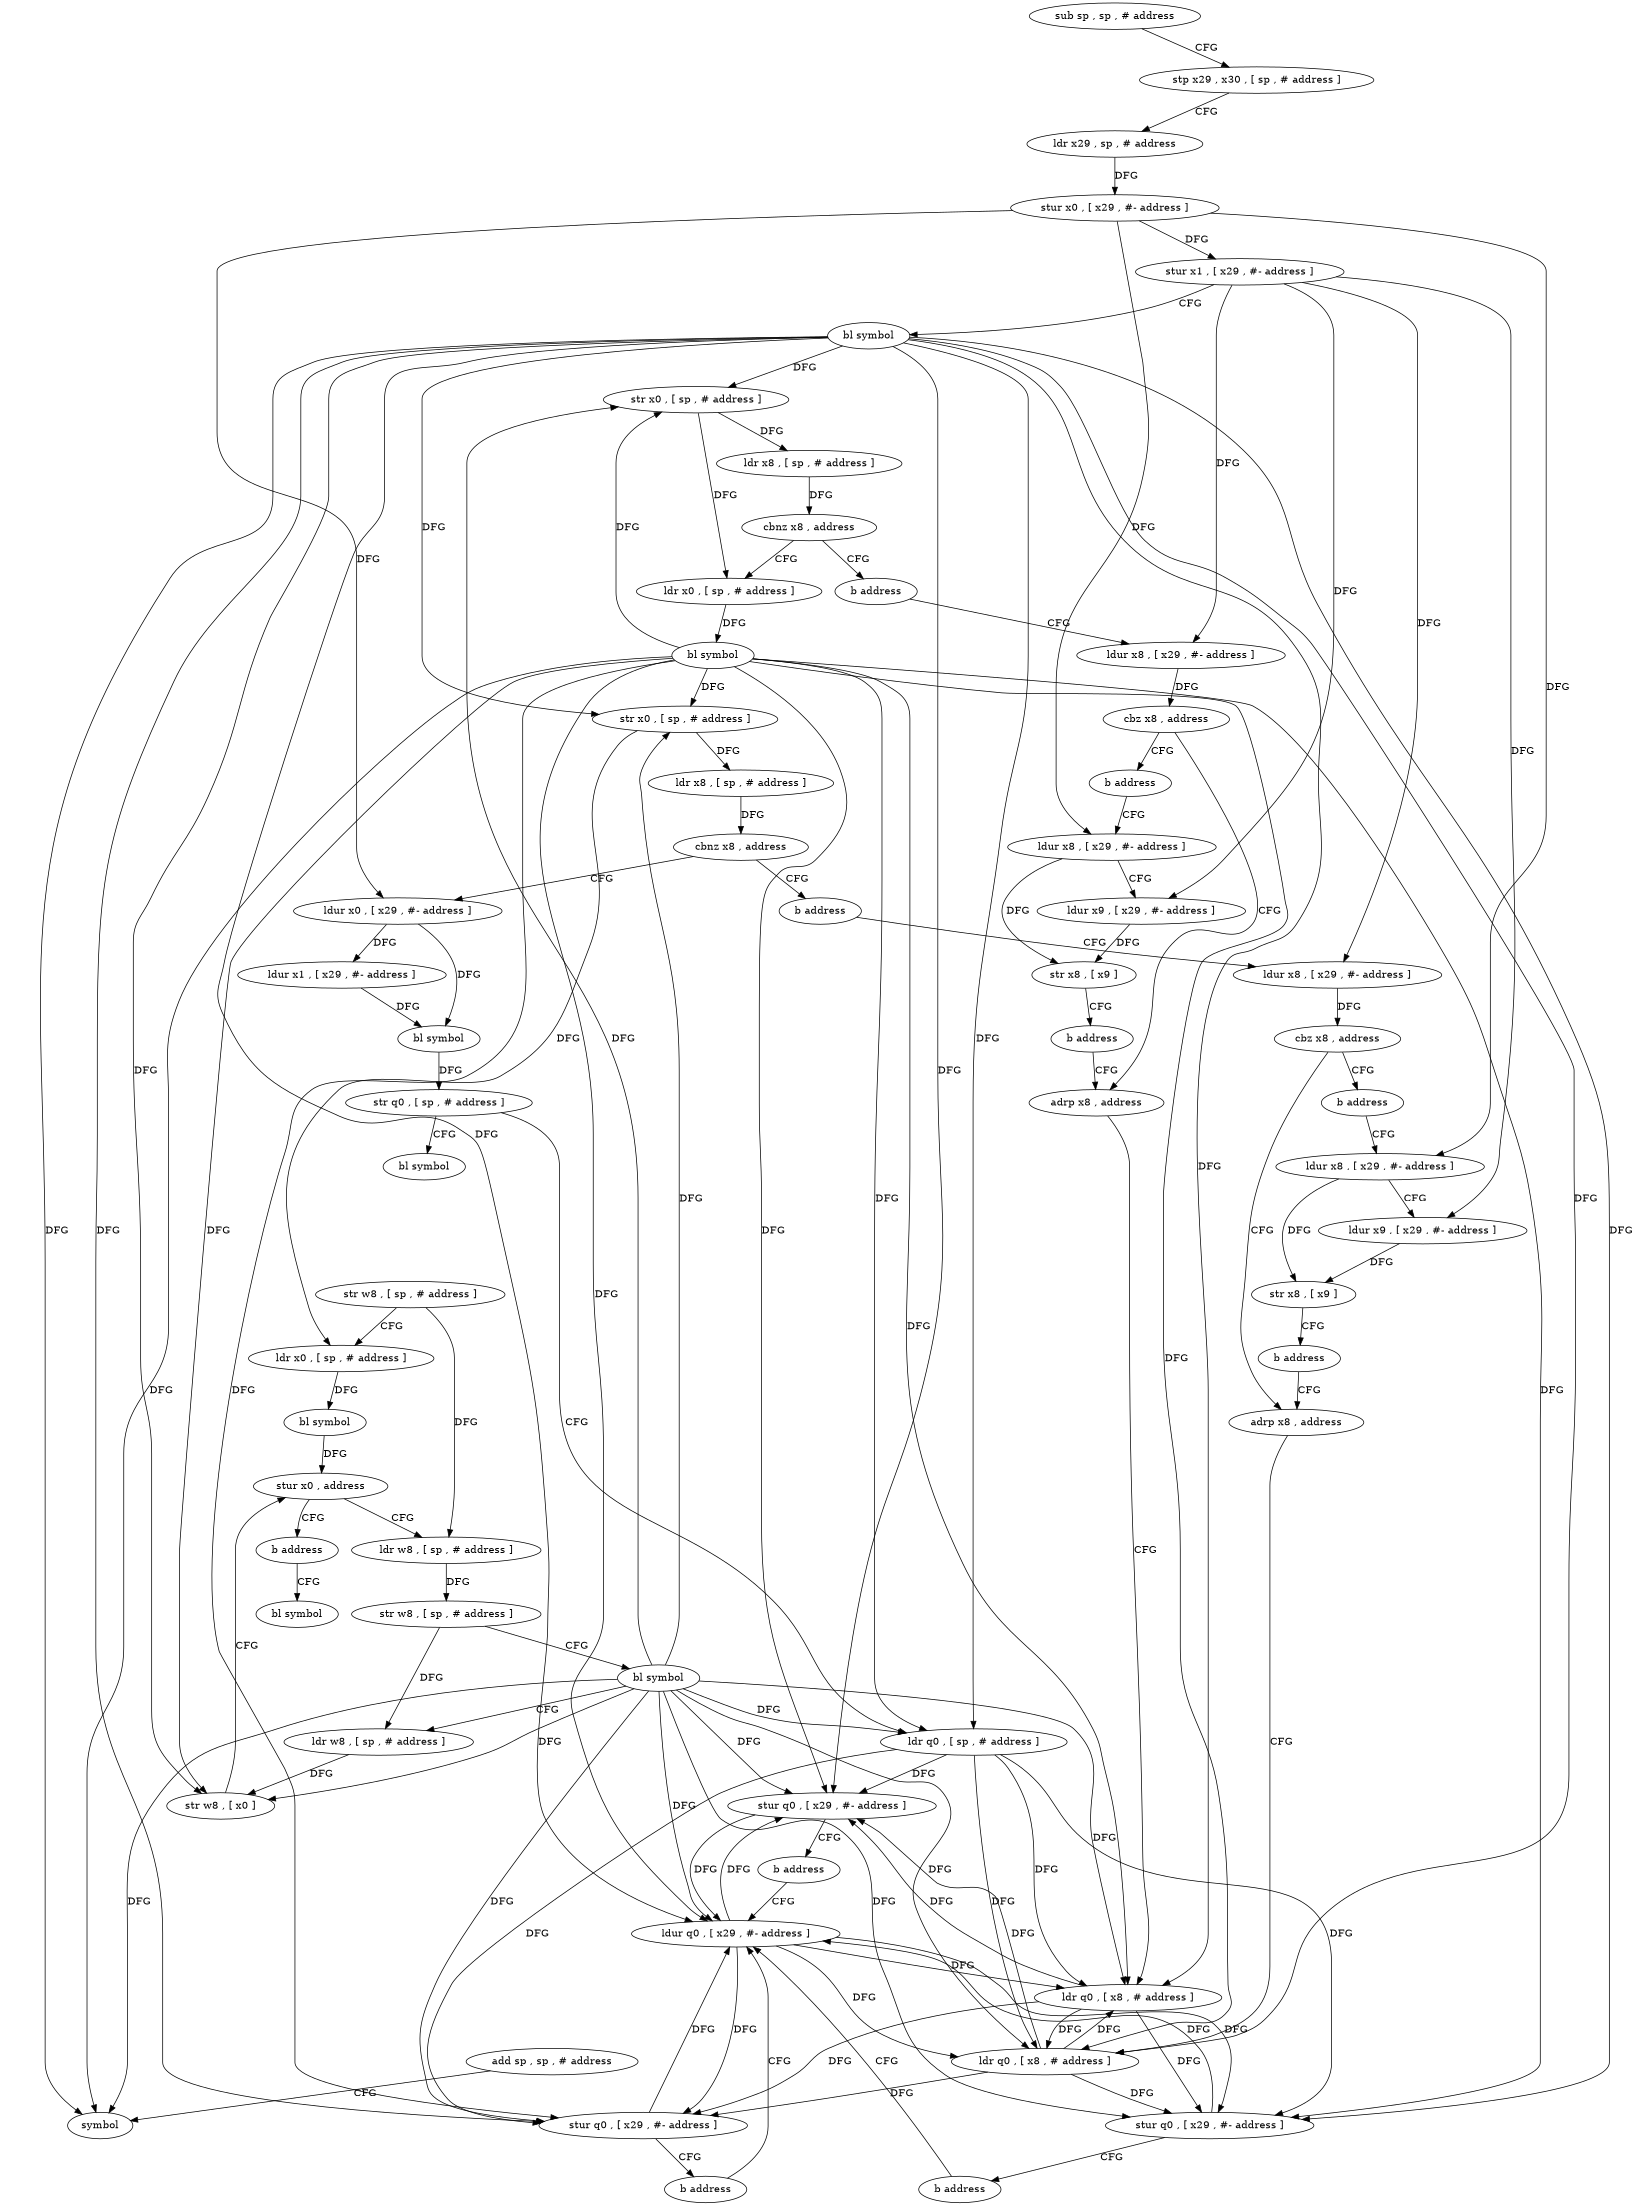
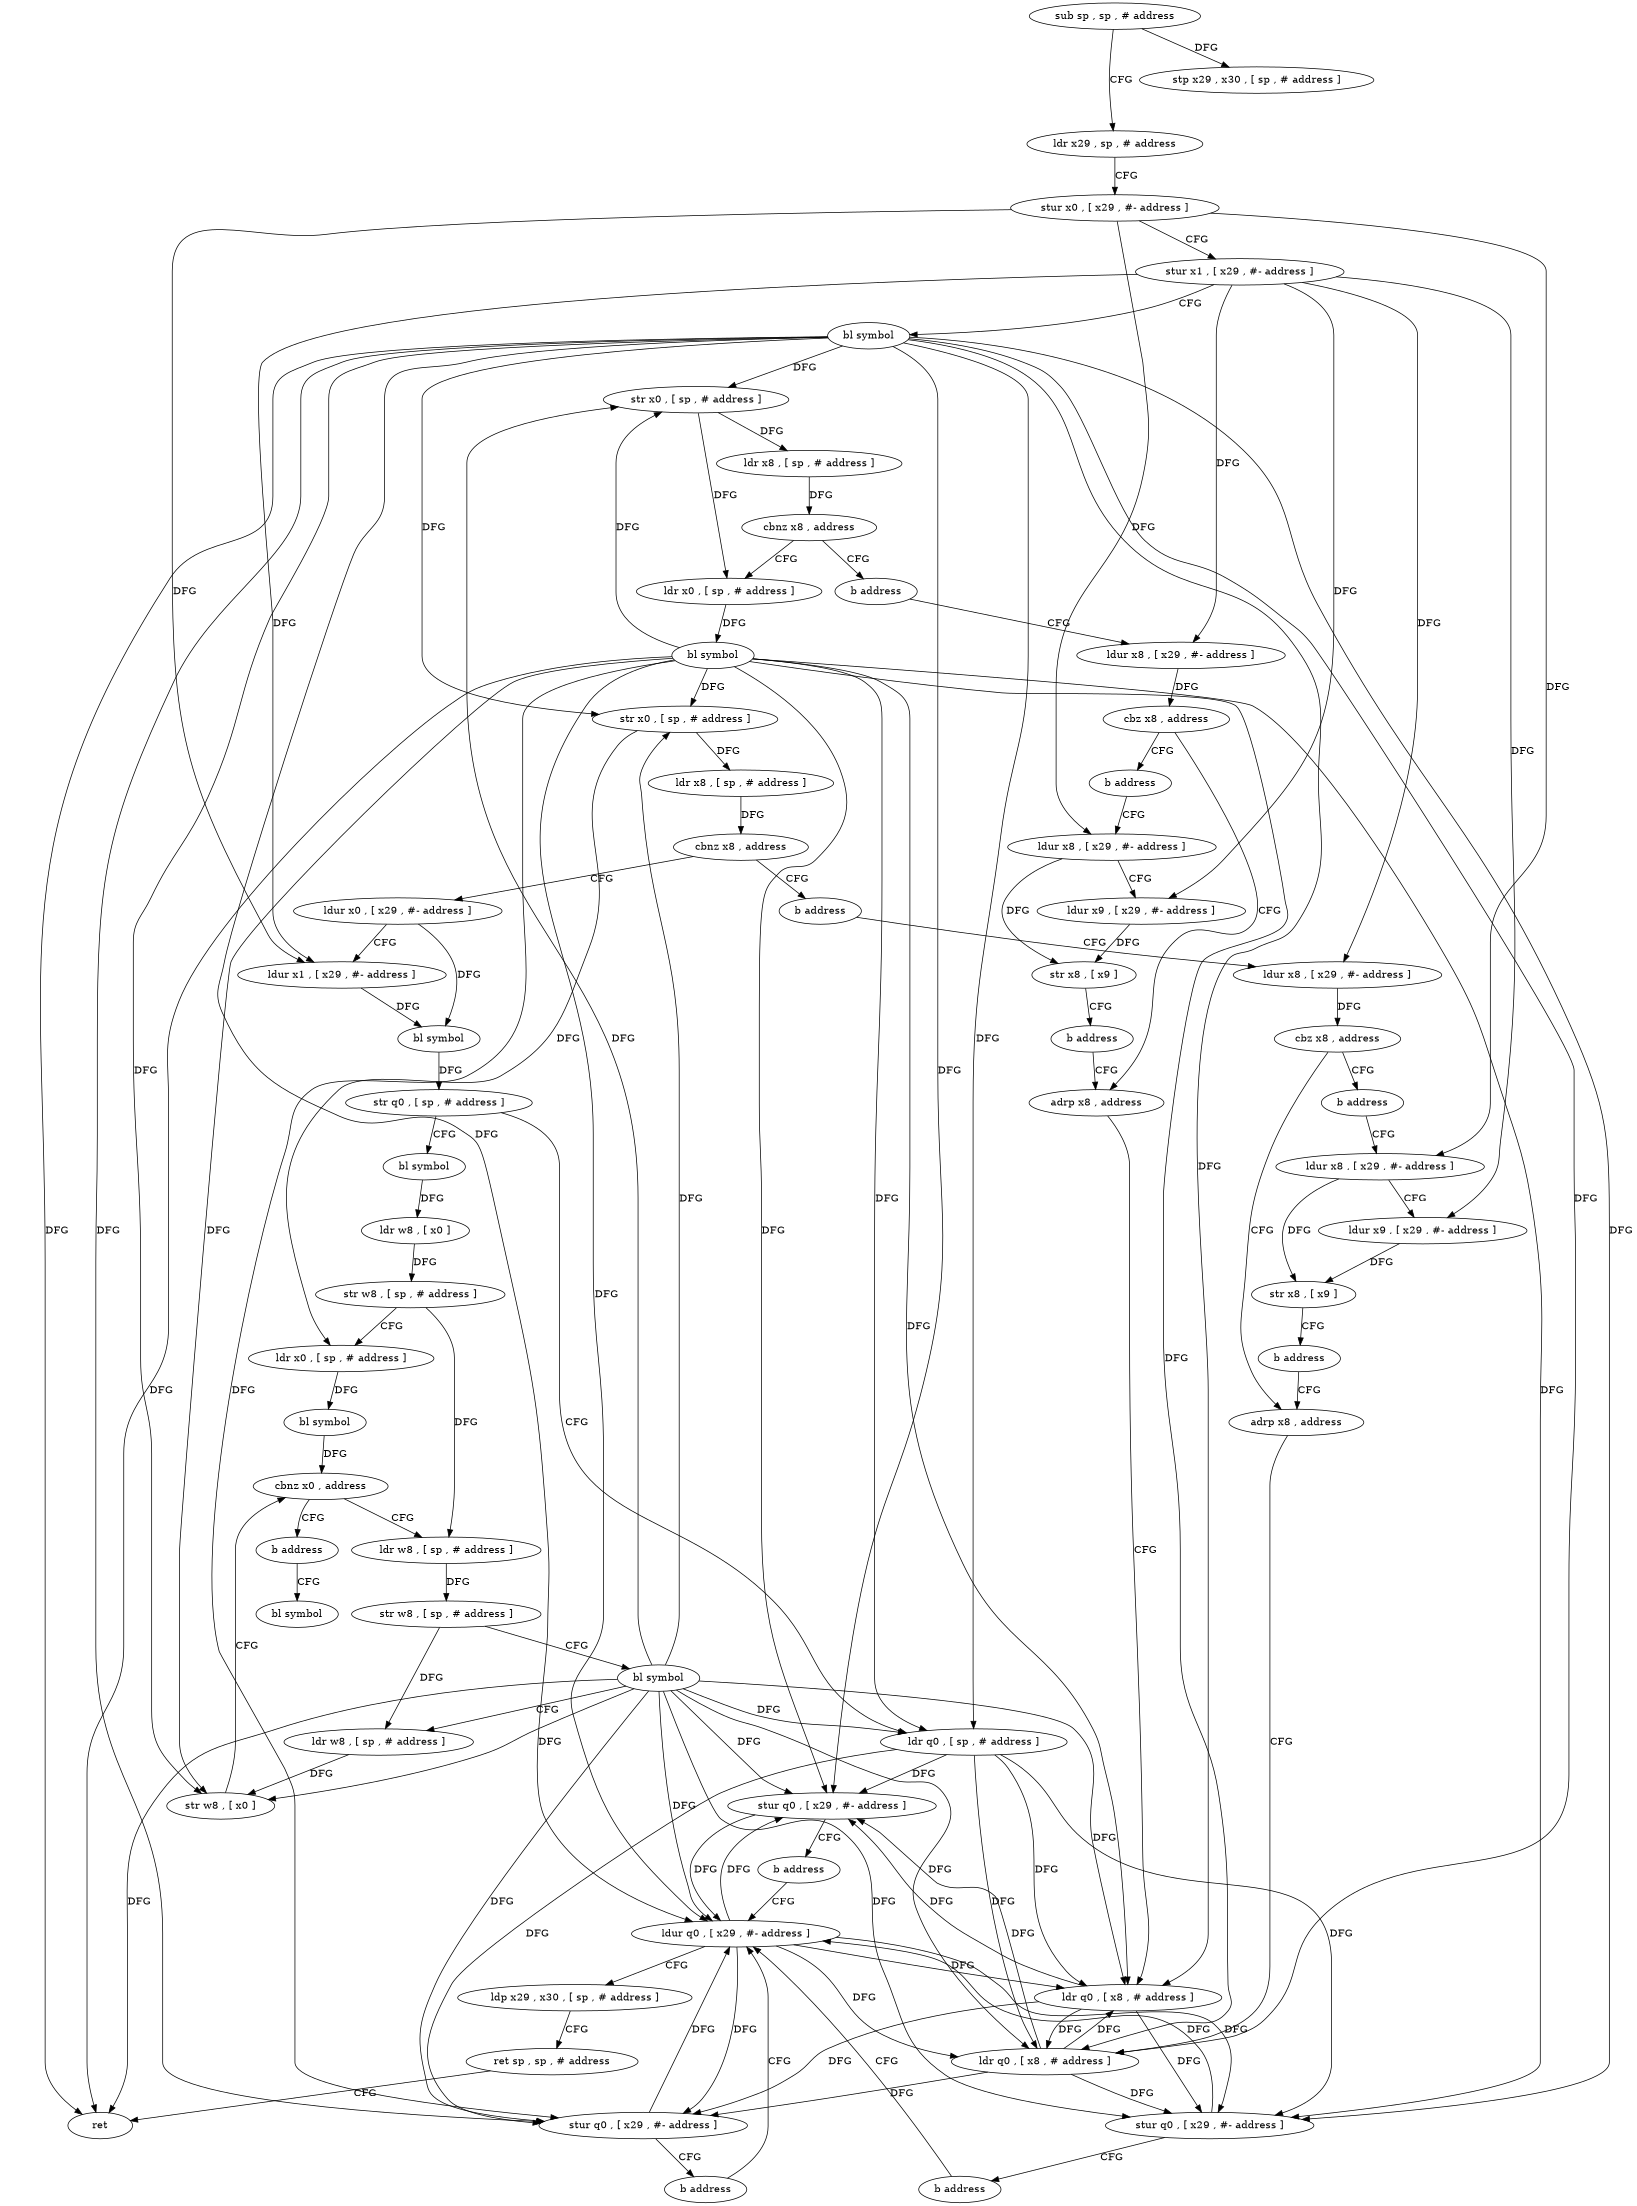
edge "sub sp , sp , # address" -> "stp x29 , x30 , [ sp , # address ]": label "CFG" -> "DFG"
edge "stp x29 , x30 , [ sp , # address ]" -> "ldr x29 , sp , # address": now "sub sp , sp , # address" -> "ldr x29 , sp , # address"
edge "ldr x29 , sp , # address" -> "stur x0 , [ x29 , #- address ]": label "DFG" -> "CFG"
edge "stur x0 , [ x29 , #- address ]" -> "stur x1 , [ x29 , #- address ]": label "DFG" -> "CFG"
edge "stur x0 , [ x29 , #- address ]" -> "ldur x0 , [ x29 , #- address ]": now "stur x0 , [ x29 , #- address ]" -> "ldur x1 , [ x29 , #- address ]"
edge "stur x1 , [ x29 , #- address ]" -> "ldur x1 , [ x29 , #- address ]": added, label "DFG"
edge "ldur x0 , [ x29 , #- address ]" -> "ldur x1 , [ x29 , #- address ]": label "DFG" -> "CFG"
node "ldr w8 , [ x0 ]": added
node "stur x0 , address": label "stur x0 , address" -> "cbnz x0 , address"
node "ldp x29 , x30 , [ sp , # address ]": added
node "add sp , sp , # address": label "add sp , sp , # address" -> "ret sp , sp , # address"
node "symbol": label "symbol" -> "ret"
